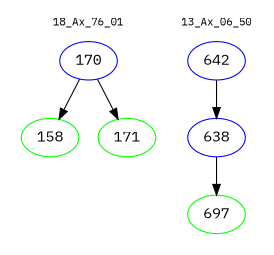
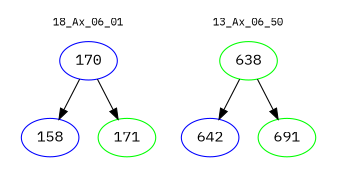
cluster "18_Ax_76_01": label "18_Ax_76_01" -> "18_Ax_06_01"
edge "642" -> "638": reversed
node "158": color green -> blue
node "638": color blue -> green
node "697": label "697" -> "691"
